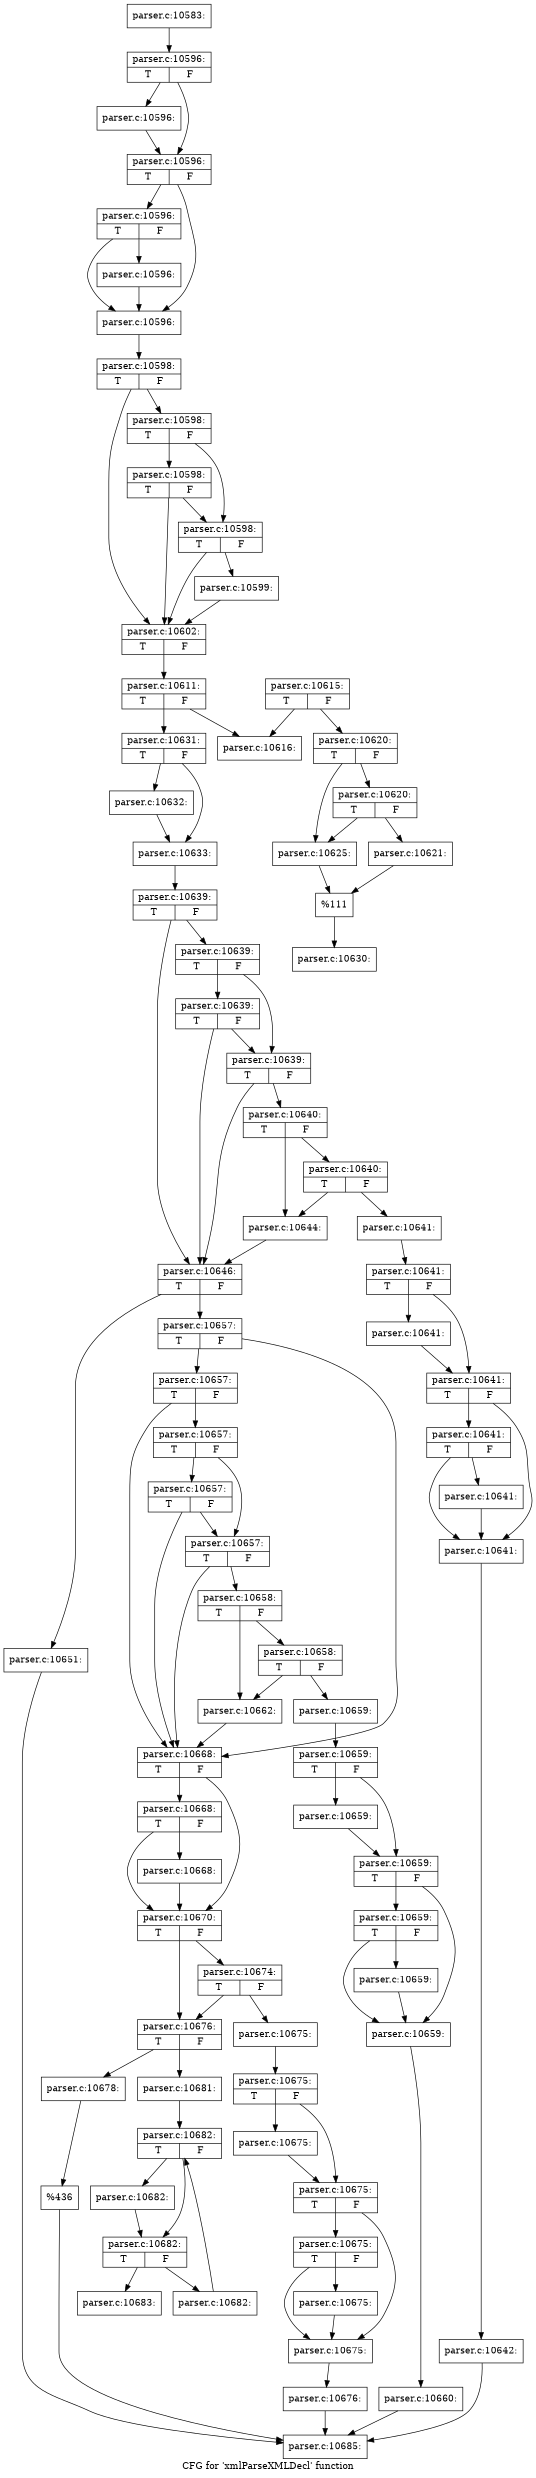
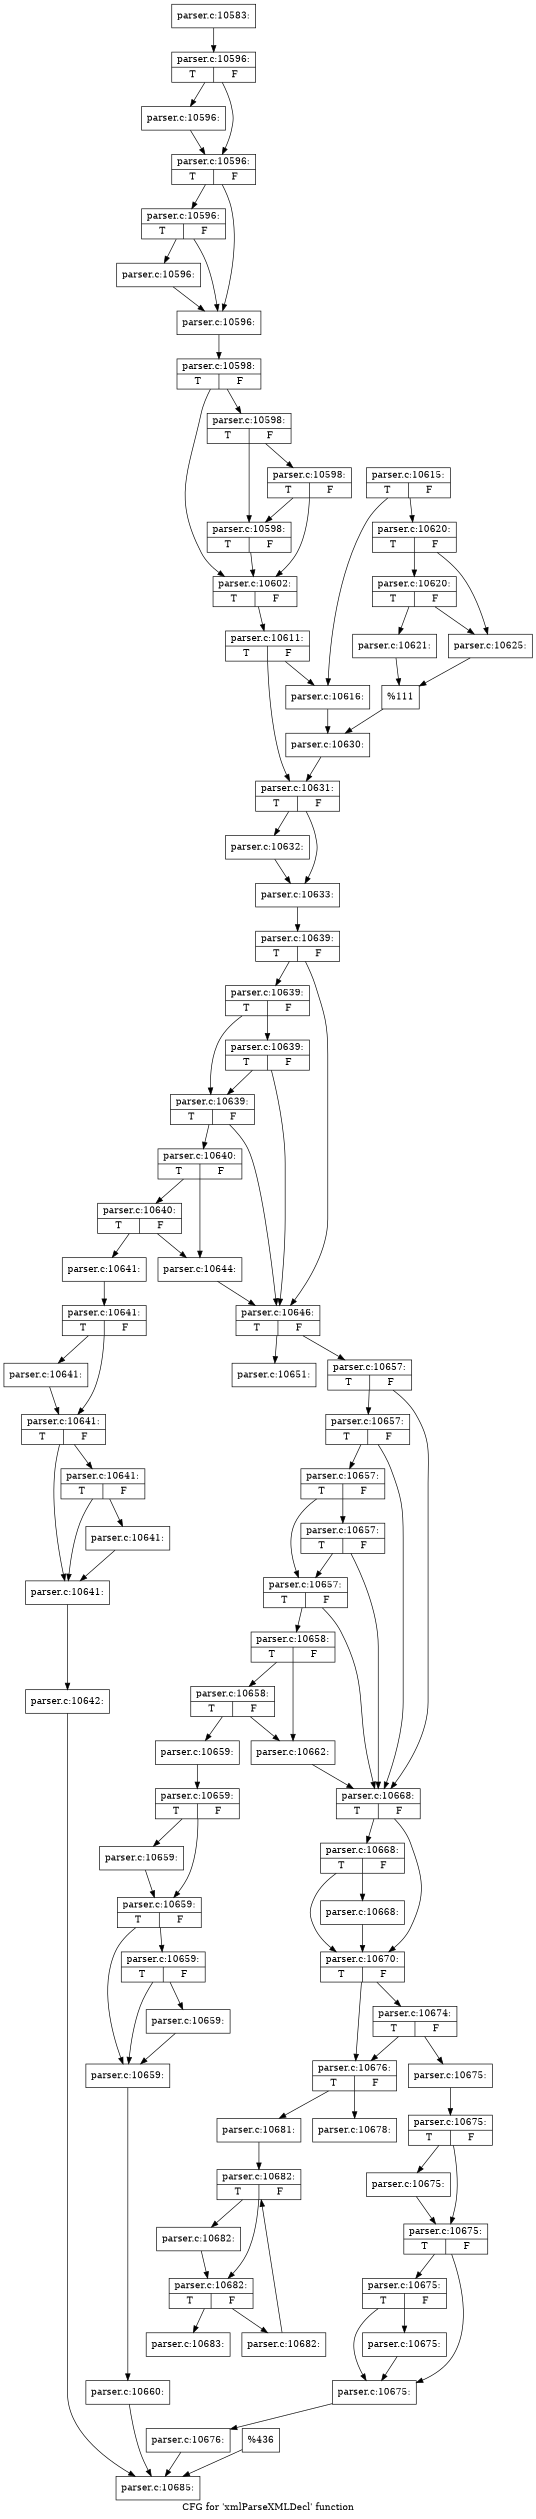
node "parser.c:10599:": removed
edge "parser.c:10616:" -> "parser.c:10630:": added
edge "parser.c:10630:" -> "parser.c:10631:": added
edge "parser.c:10678:" -> "%436": removed
edge "parser.c:10651:" -> "parser.c:10685:": removed
